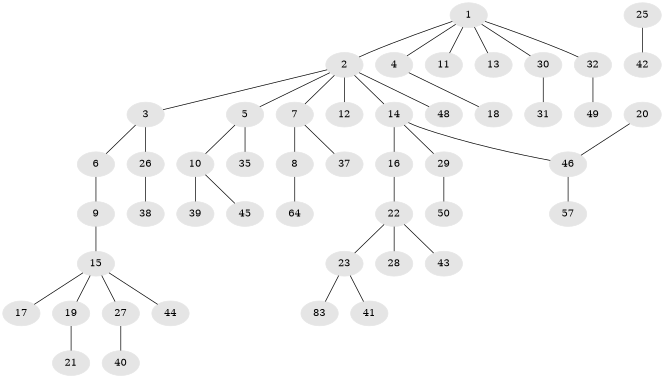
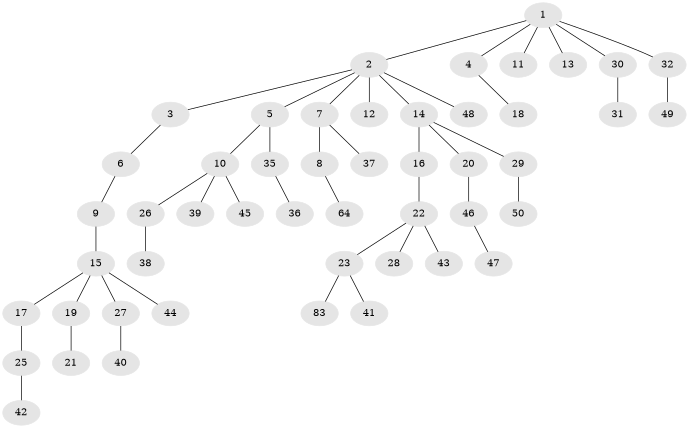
edge "3" -- "26": now "10" -- "26"
edge "14" -- "46": now "14" -- "20"
node "36": added
node "57": label "57" -> "47"
edge "17" -- "25": added
